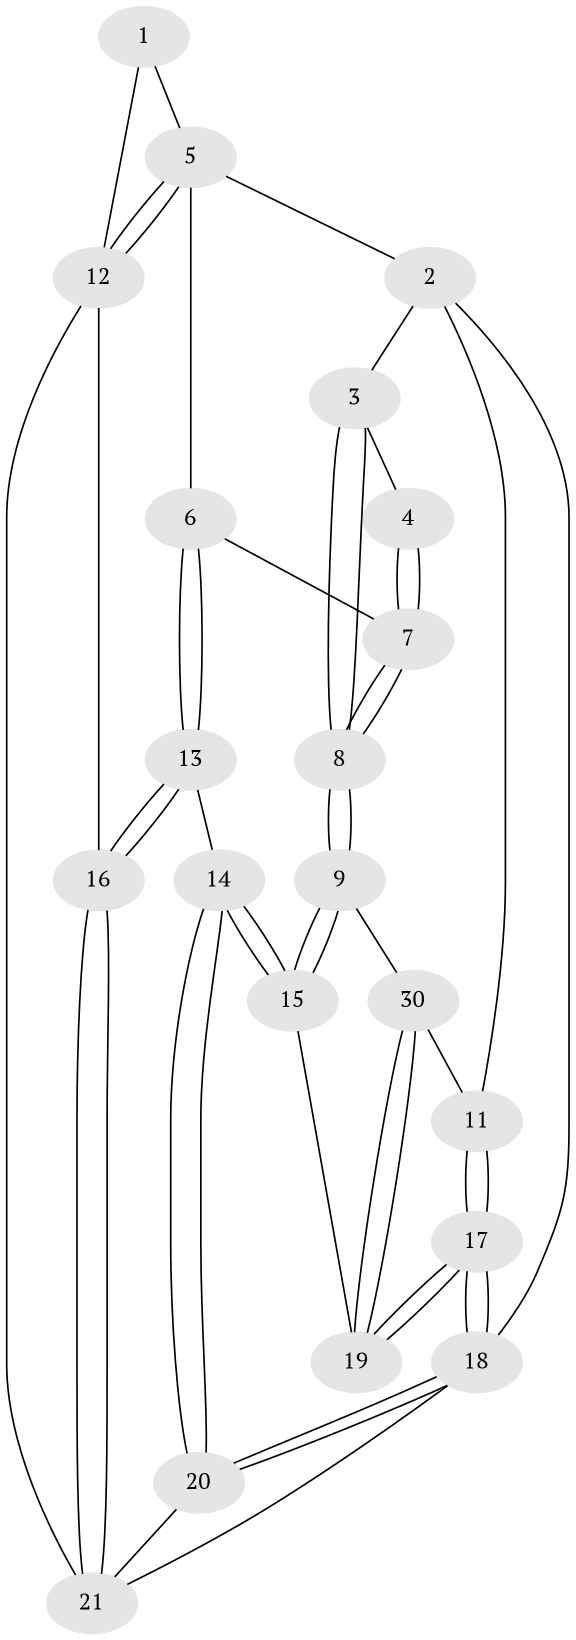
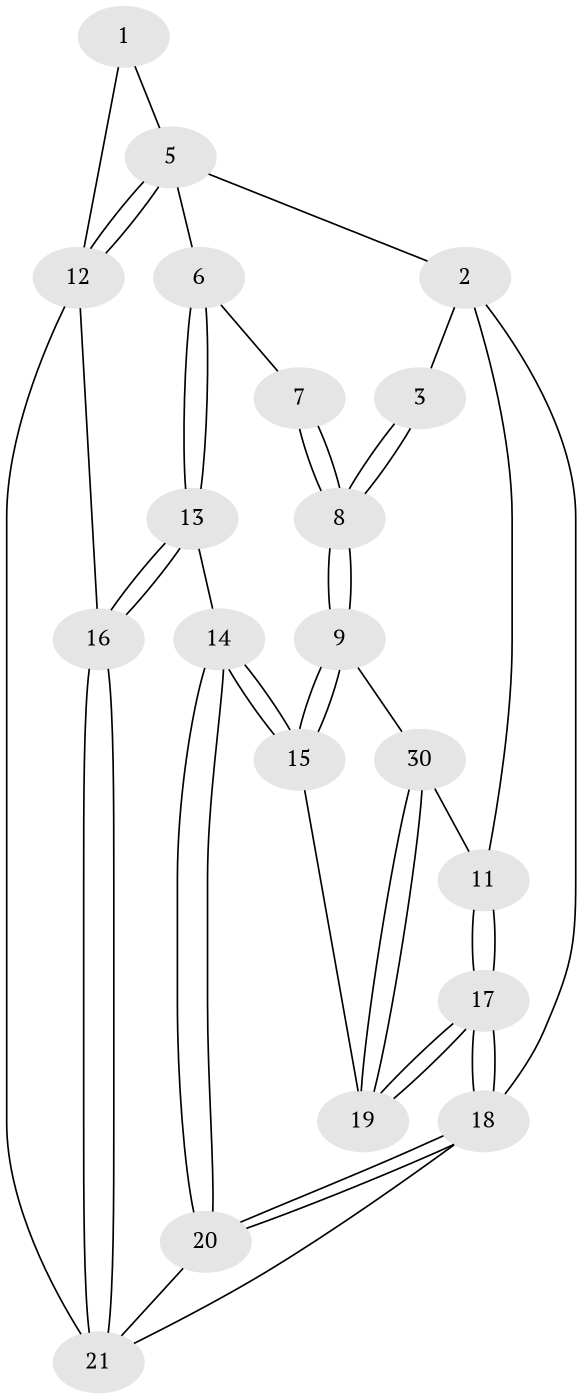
node "4": removed
